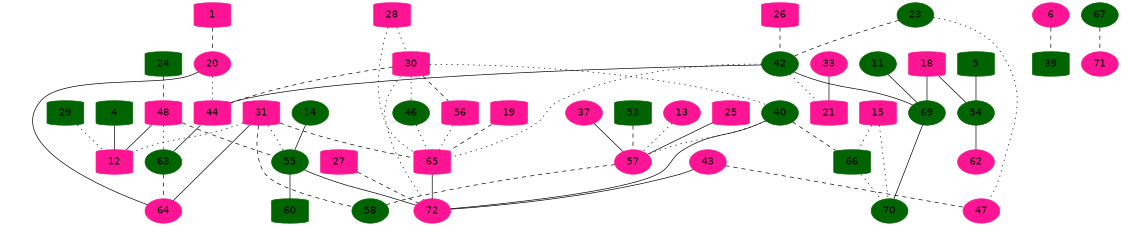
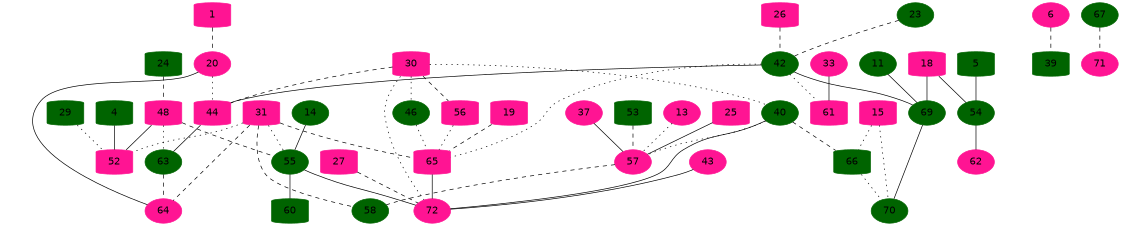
node "28": removed
node "21": label "21" -> "61"
node "12": label "12" -> "52"
edge "31" -- "64": style solid -> dashed
node "47": removed
